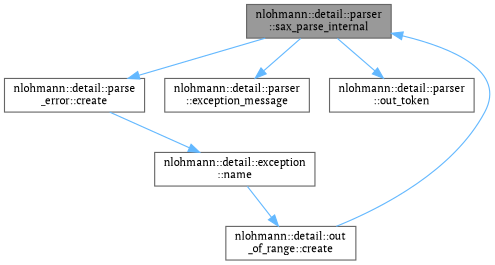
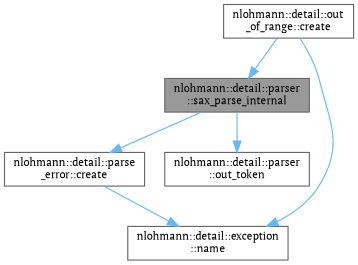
node "nlohmann::detail::parser ::exception_message": removed
edge "nlohmann::detail::exception ::name" -> "nlohmann::detail::out _of_range::create": reversed
